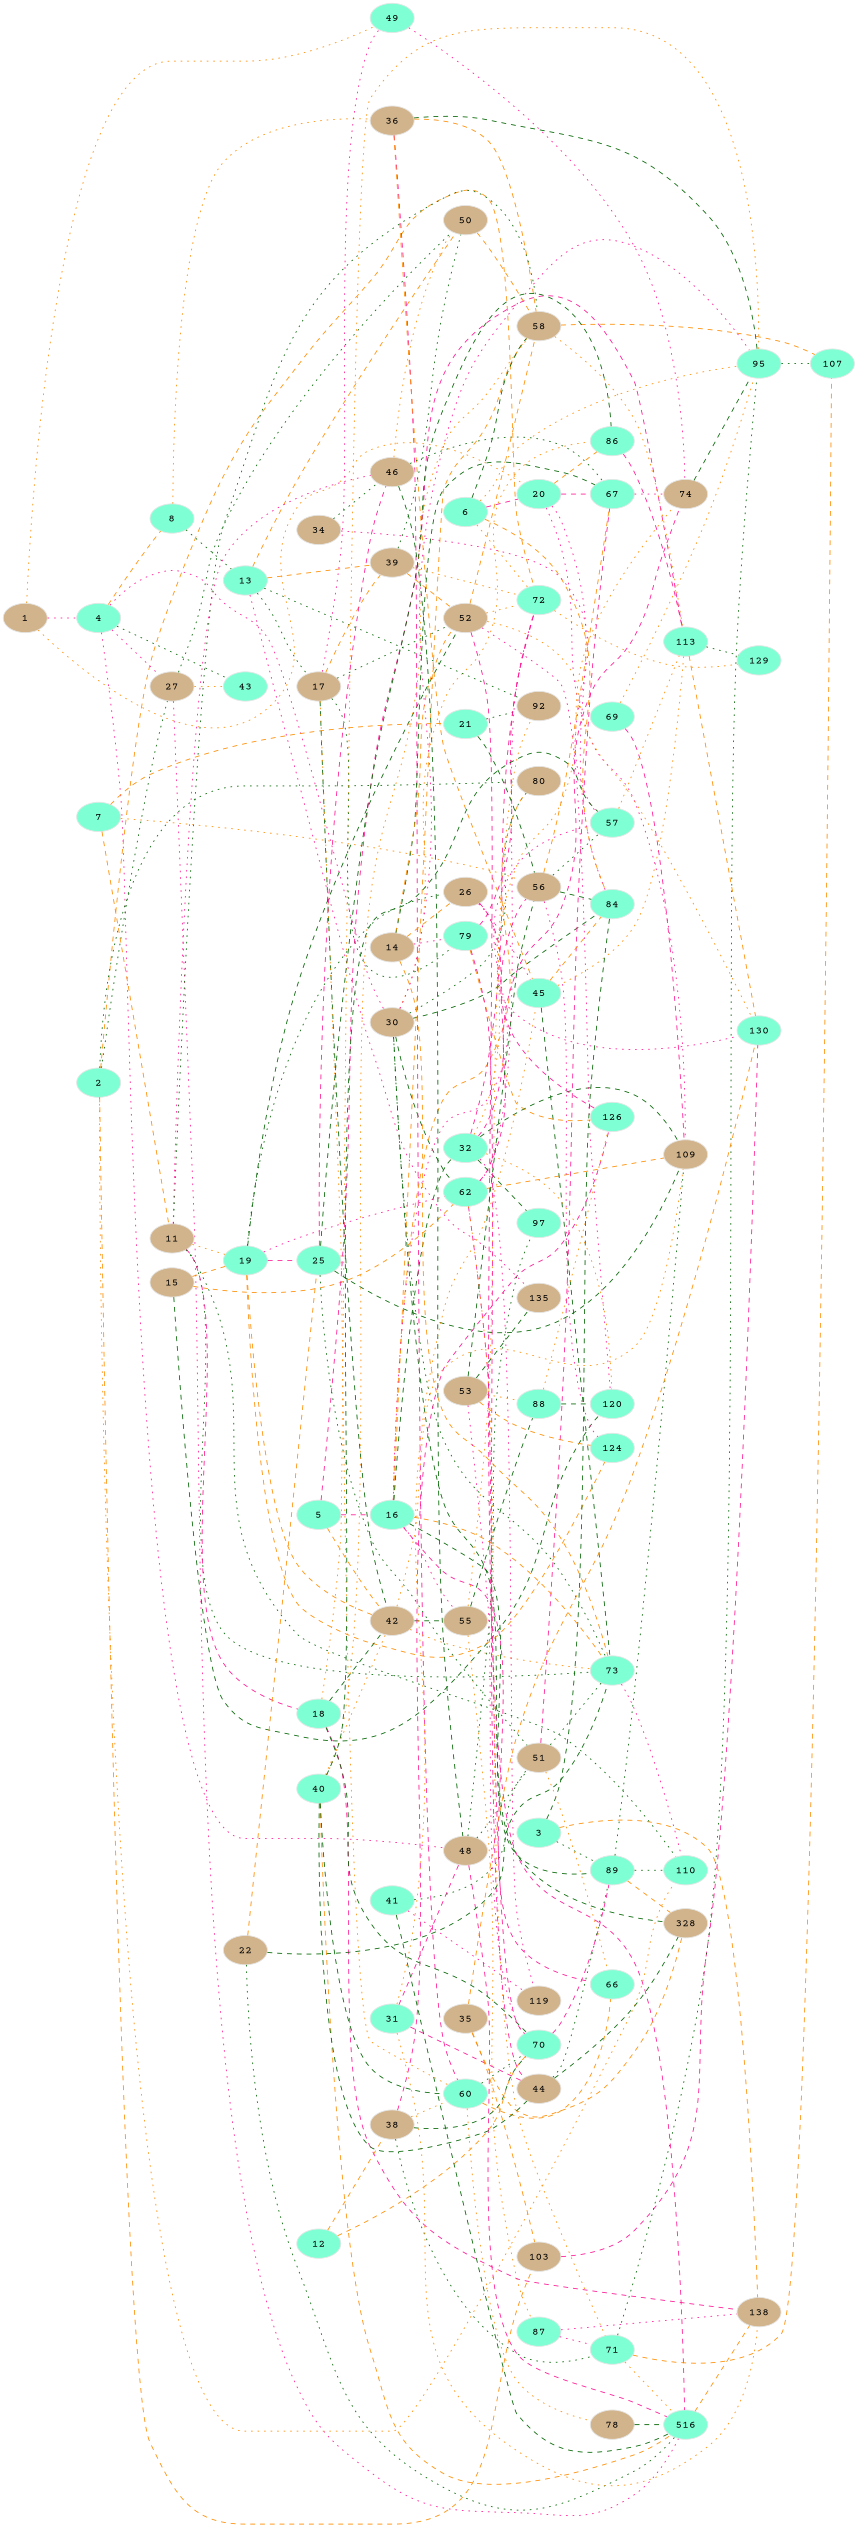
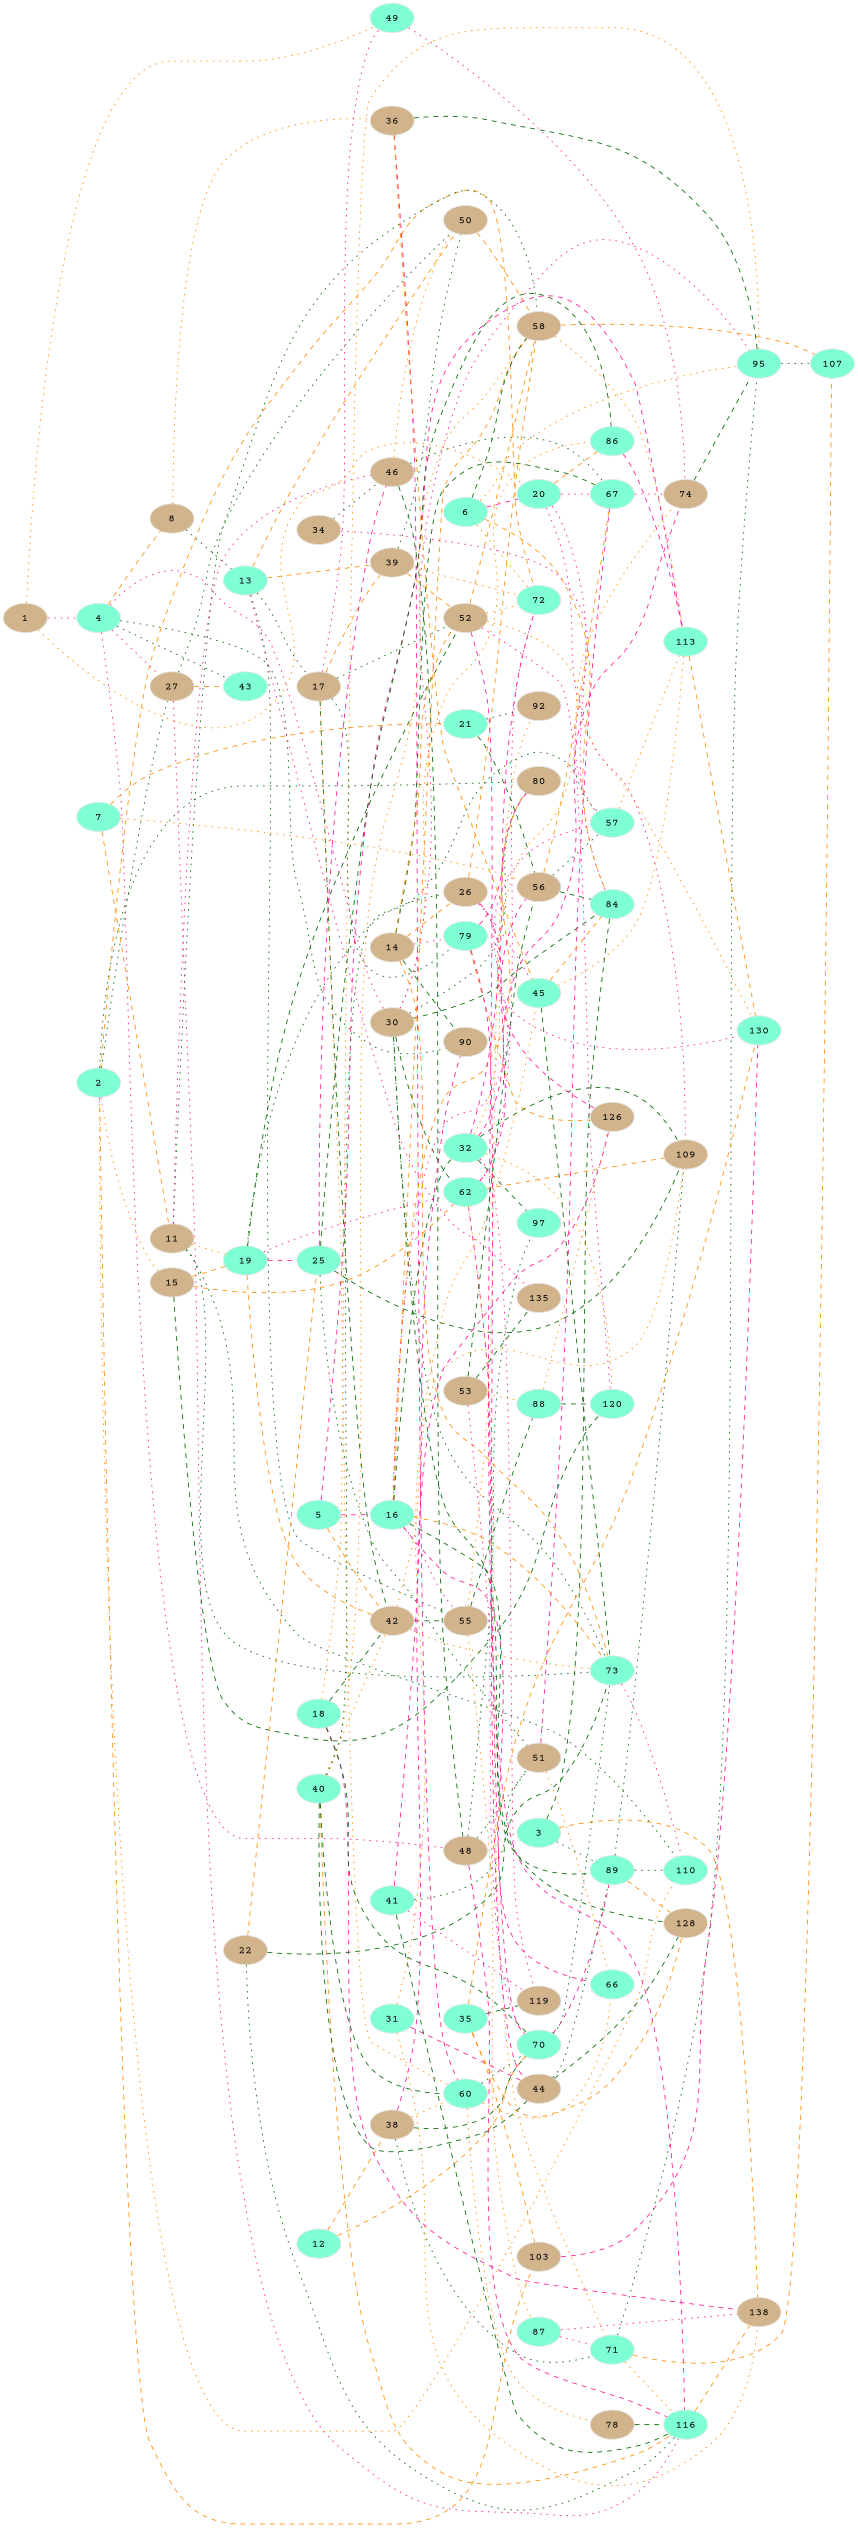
edge "36" -- "58": now "26" -- "58"
edge "20" -- "67": style dashed -> dotted
node "8": fillcolor aquamarine -> tan
edge "13" -- "92": now "13" -- "55"
node "129": removed
edge "27" -- "43": style dotted -> dashed
node "69": removed
edge "72" -- "79": now "80" -- "79"
edge "57" -- "40": style dashed -> dotted
node "90": added
node "126": fillcolor aquamarine -> tan
edge "2" -- "15": added
node "124": removed
edge "11" -- "18": removed
edge "73" -- "51": now "73" -- "70"
node "328": label "328" -> "128"
edge "48" -- "31": removed
edge "119" -- "35": added
node "35": fillcolor tan -> aquamarine
edge "66" -- "60": style dashed -> dotted
node "516": label "516" -> "116"
